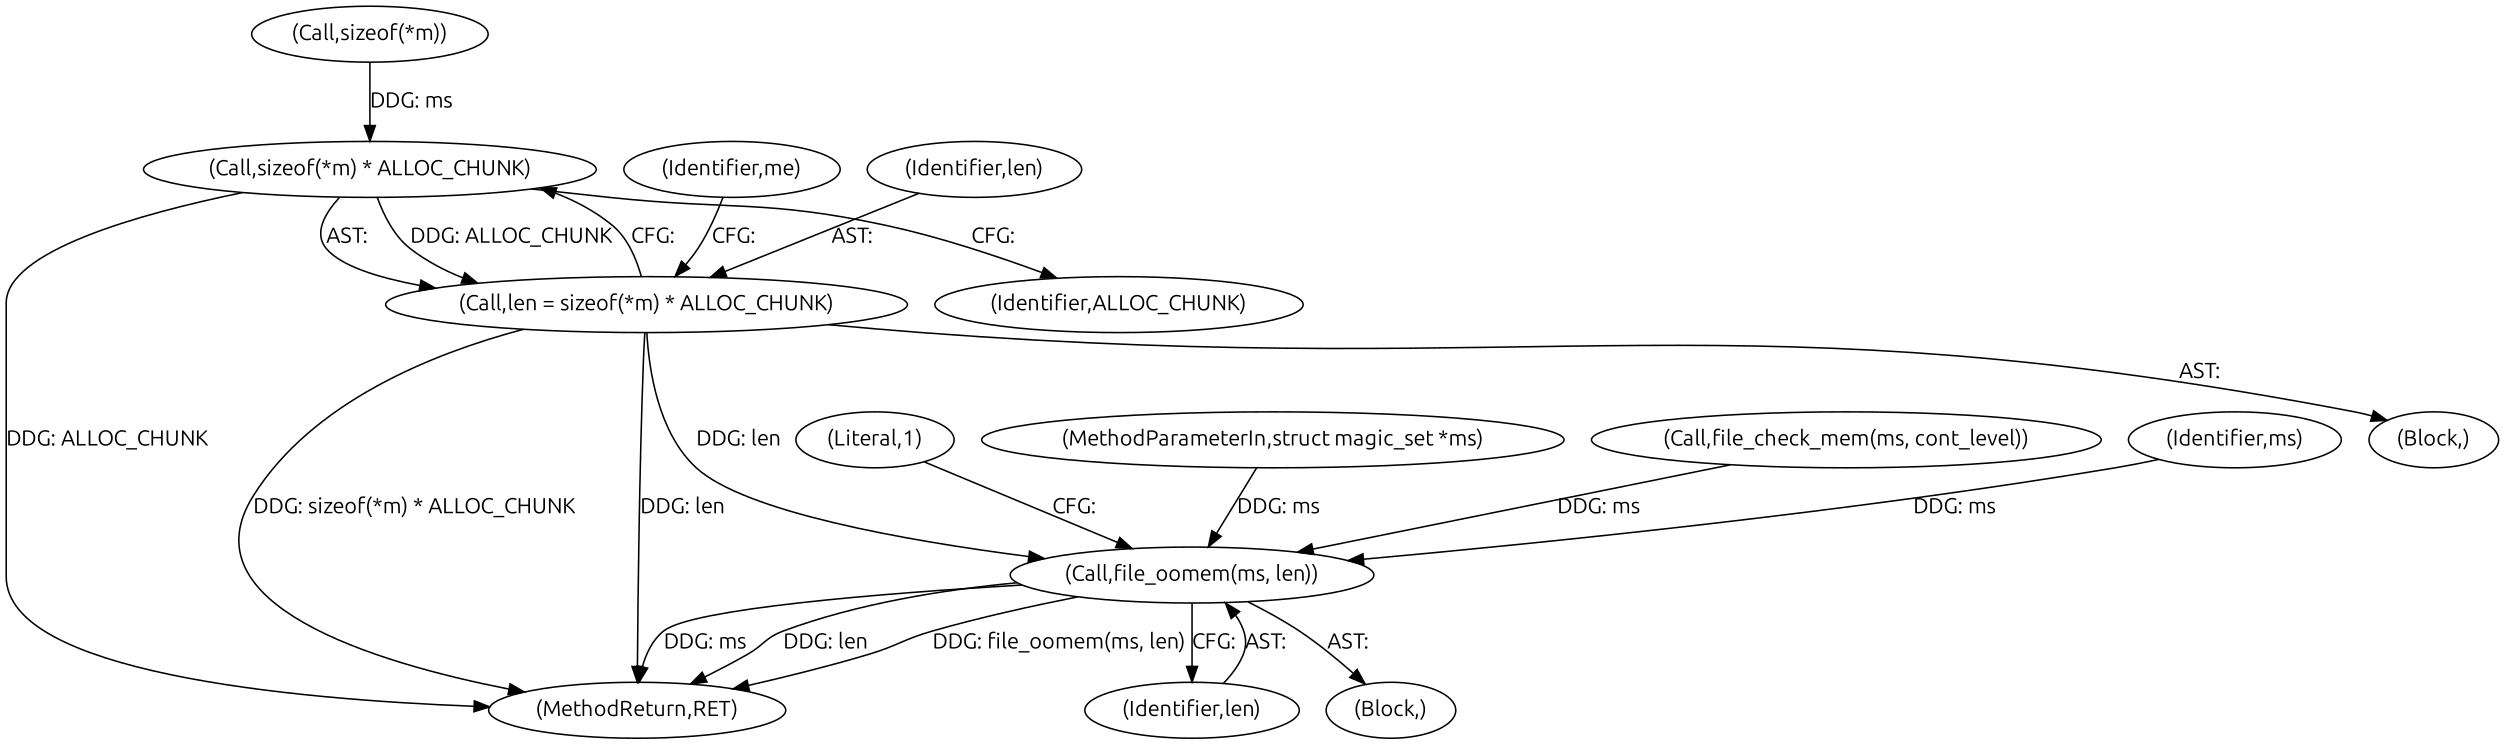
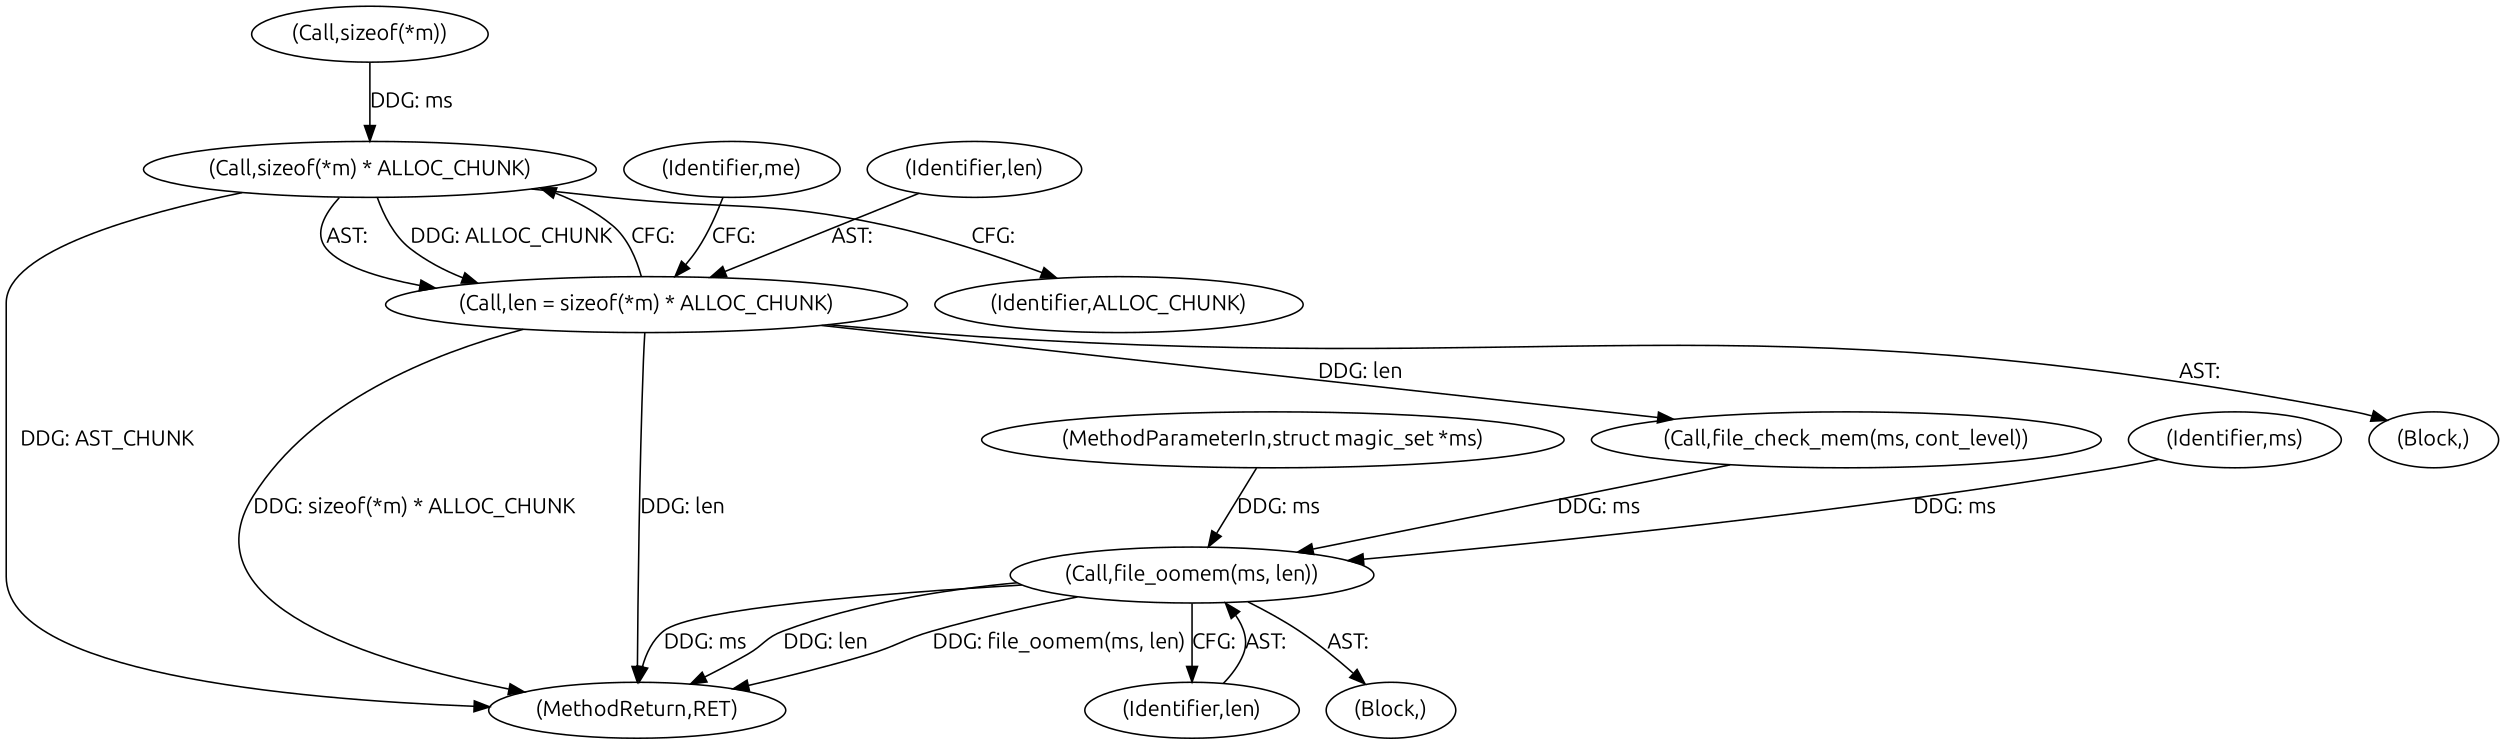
edge "(Call,sizeof(*m) * ALLOC_CHUNK)" -> "(MethodReturn,RET)": label "DDG: ALLOC_CHUNK" -> "DDG: AST_CHUNK"
node "(Literal,1)": removed
edge "(Call,len = sizeof(*m) * ALLOC_CHUNK)" -> "(Call,file_oomem(ms, len))": now "(Call,len = sizeof(*m) * ALLOC_CHUNK)" -> "(Call,file_check_mem(ms, cont_level))"
